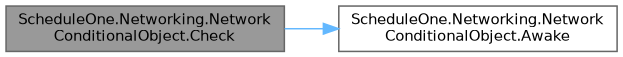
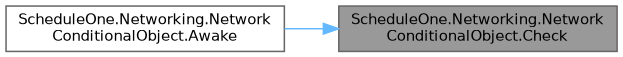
edge "ScheduleOne.Networking.Network ConditionalObject.Check" -> "ScheduleOne.Networking.Network ConditionalObject.Awake": reversed
